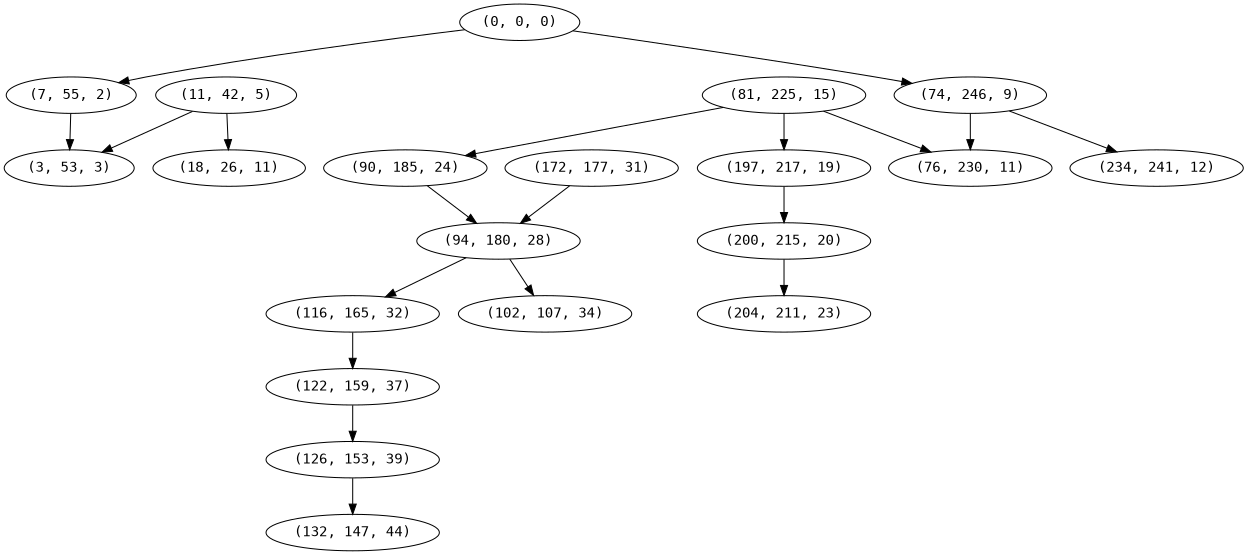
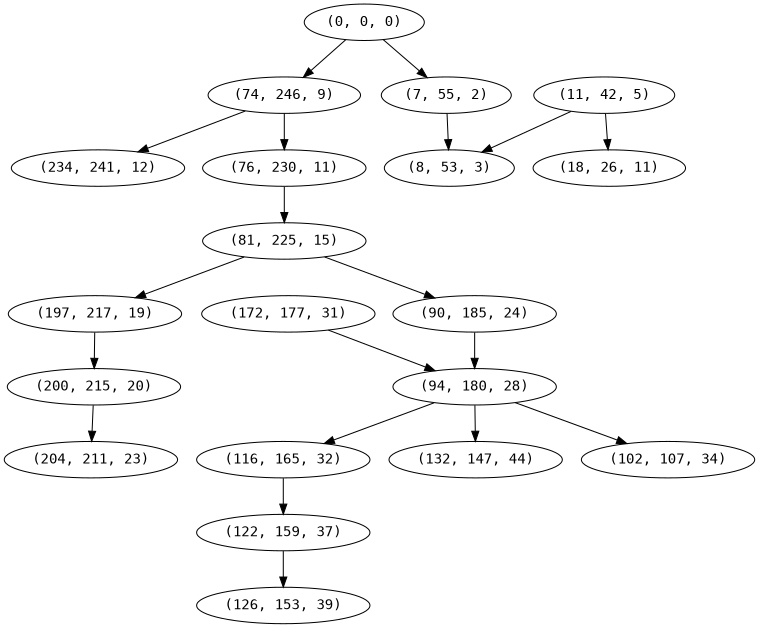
edge "(81, 225, 15)" -> "(76, 230, 11)": reversed
node "(3, 53, 3)": label "(3, 53, 3)" -> "(8, 53, 3)"
edge "(126, 153, 39)" -> "(132, 147, 44)": now "(94, 180, 28)" -> "(132, 147, 44)"
